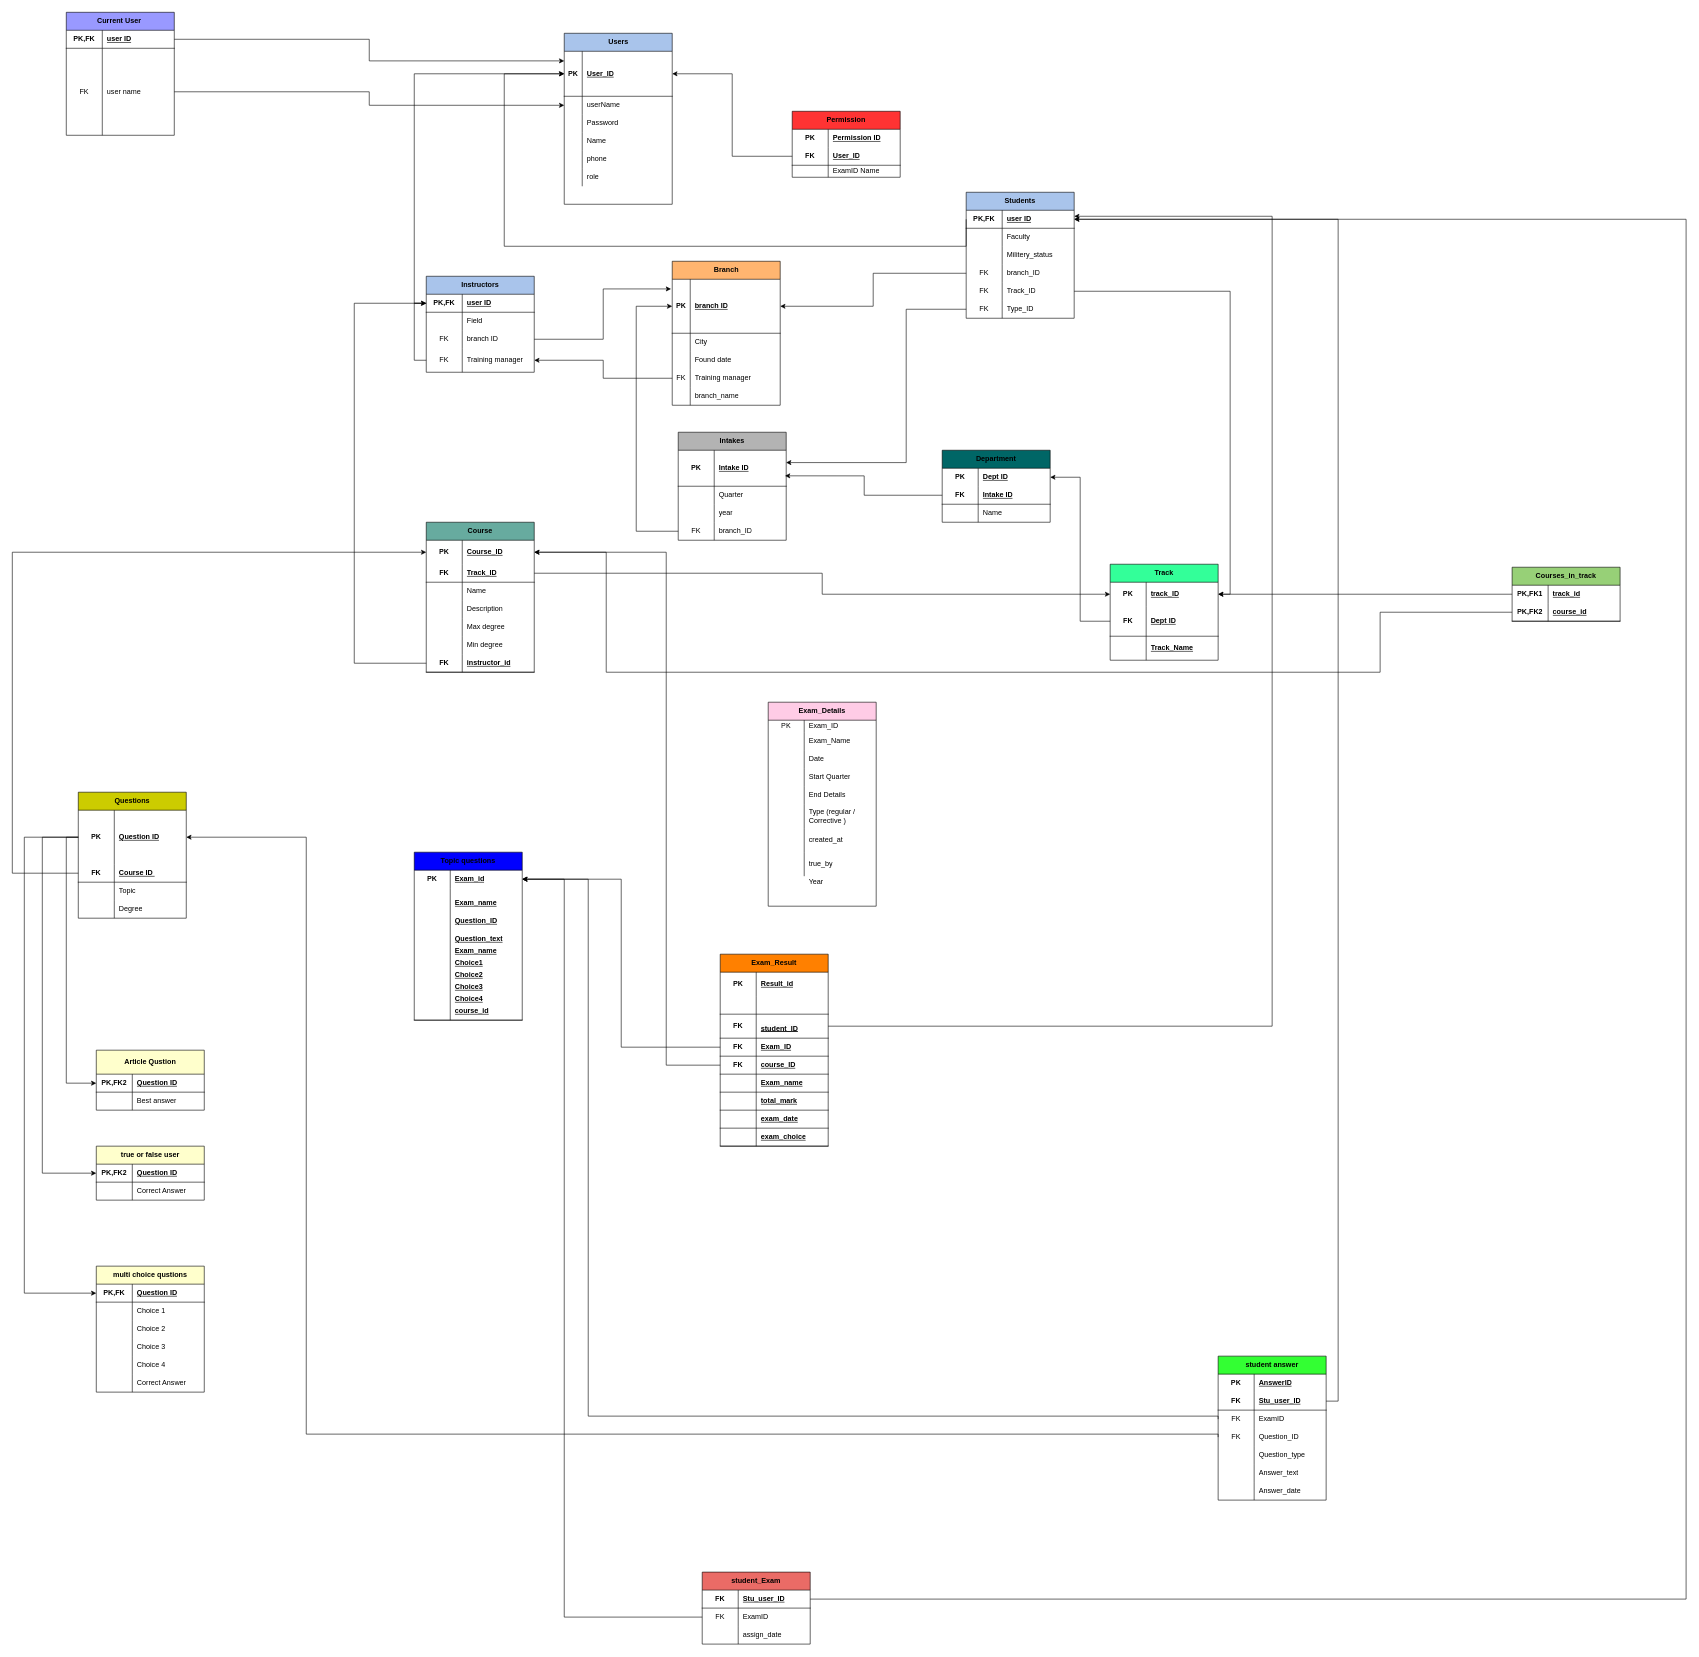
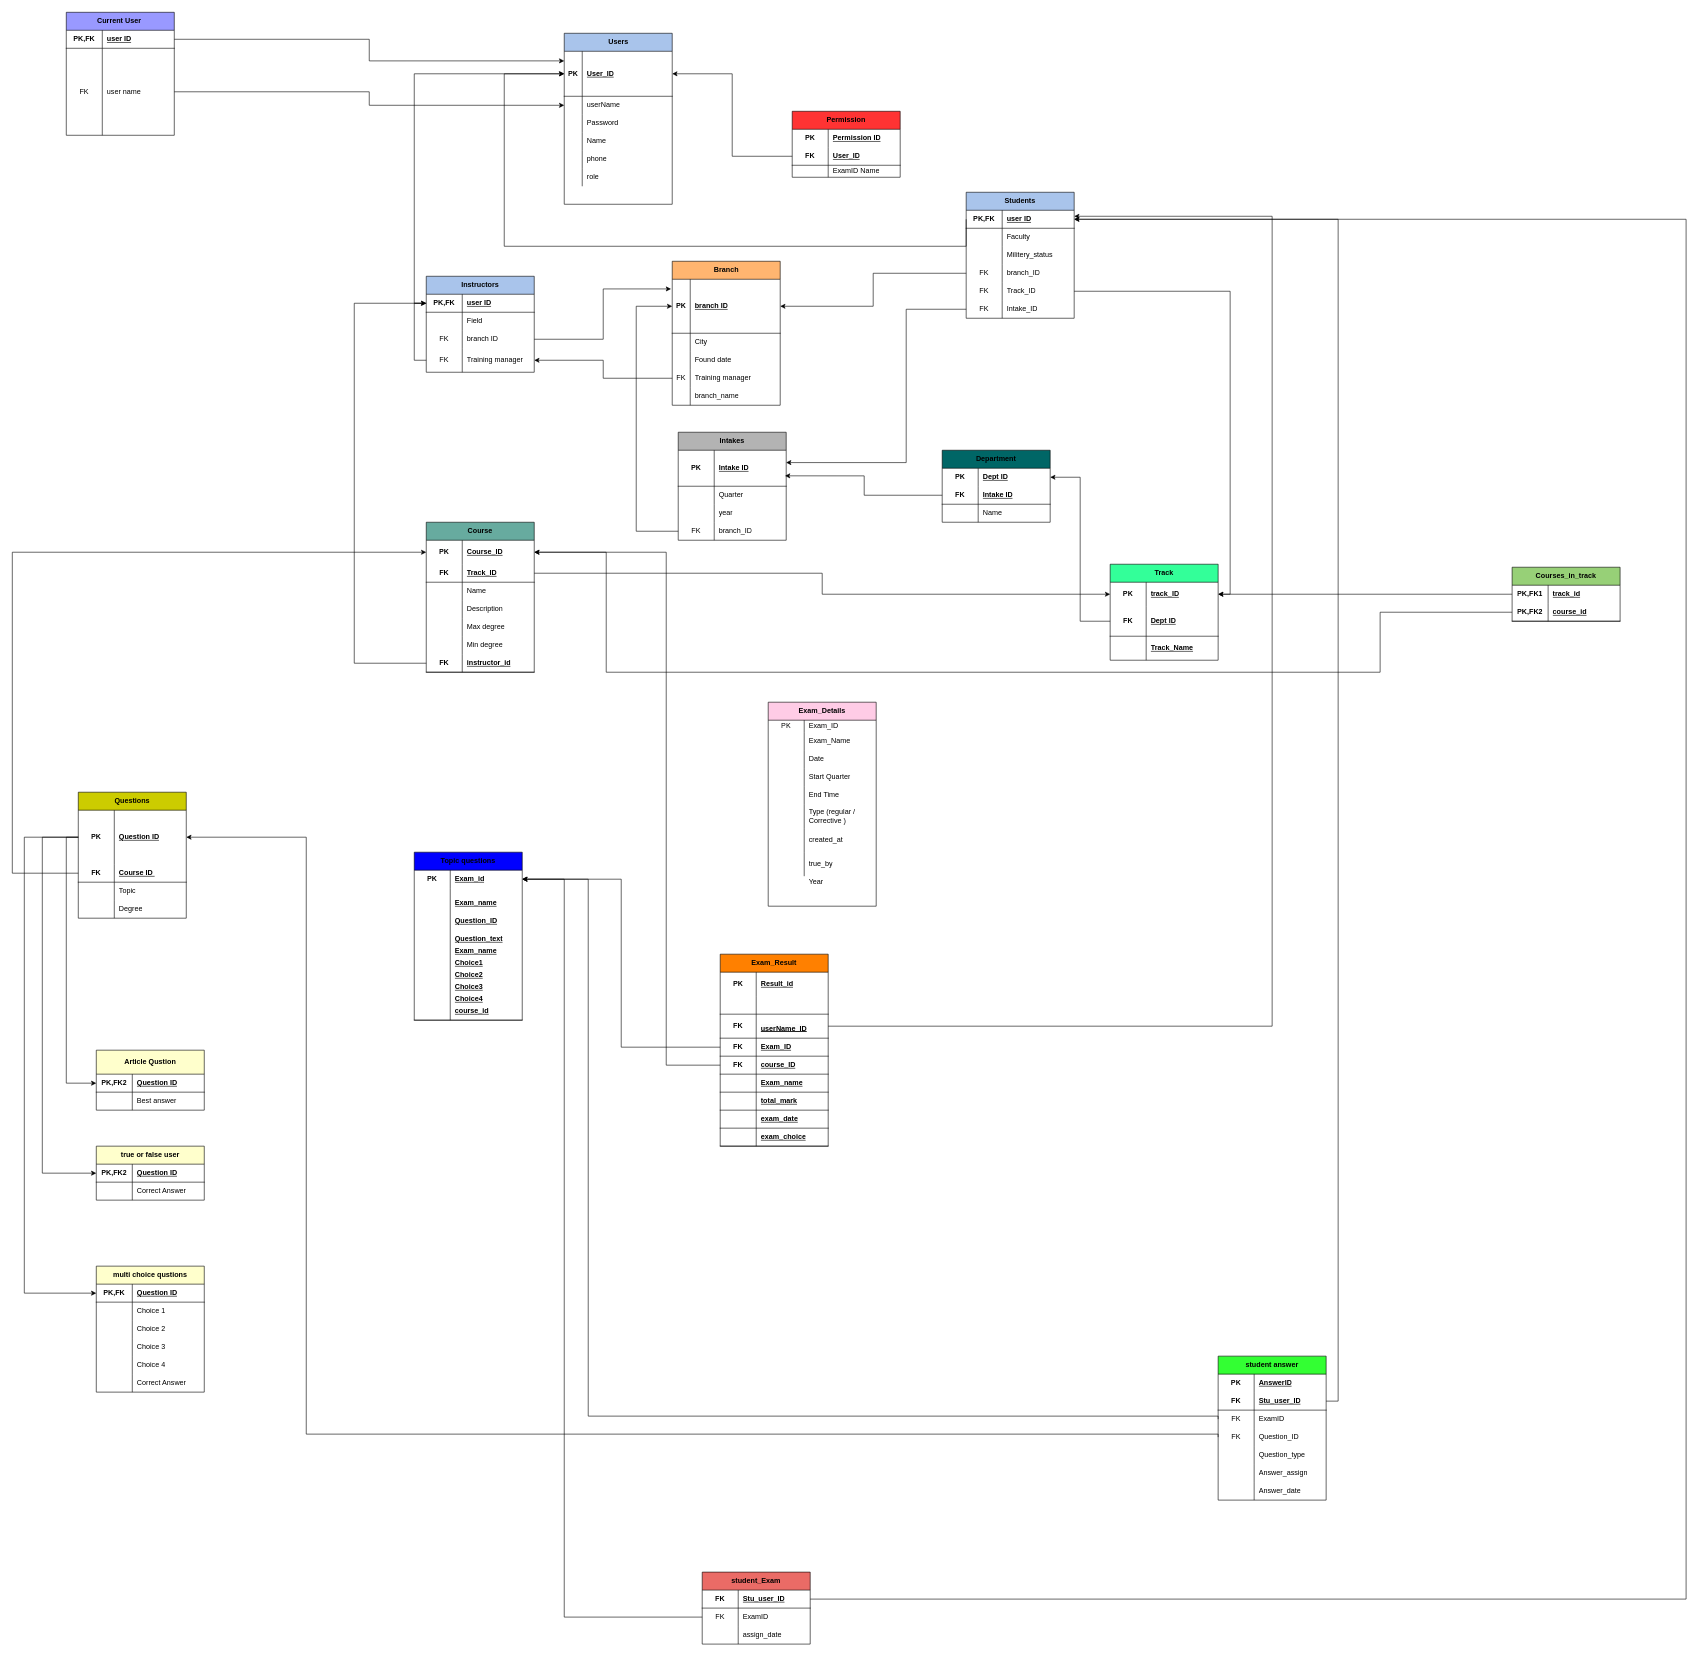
node "Type_ID": label "Type_ID" -> "Intake_ID"
node "End Details": label "End Details" -> "End Time"
node "student_ID": label "student_ID" -> "userName_ID"
node "Answer_text": label "Answer_text" -> "Answer_assign"
